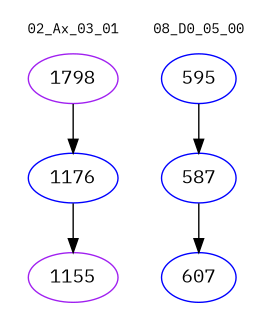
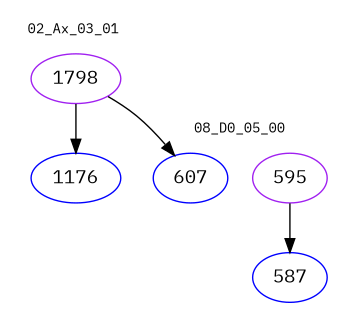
node "595": color blue -> purple
edge "587" -> "607": now "1798" -> "607"
node "1155": removed
